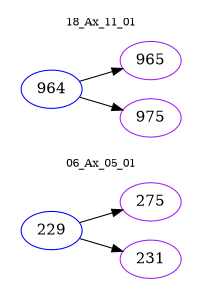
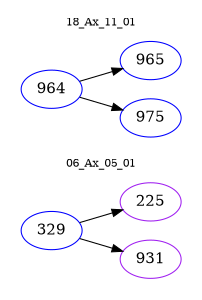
node "965": color purple -> blue
node "975": color purple -> blue
node "275": label "275" -> "225"
node "229": label "229" -> "329"
node "231": label "231" -> "931"
